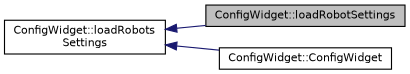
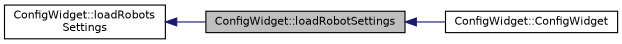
edge "ConfigWidget::ConfigWidget" -> "ConfigWidget::loadRobots Settings": now "ConfigWidget::ConfigWidget" -> "ConfigWidget::loadRobotSettings"
